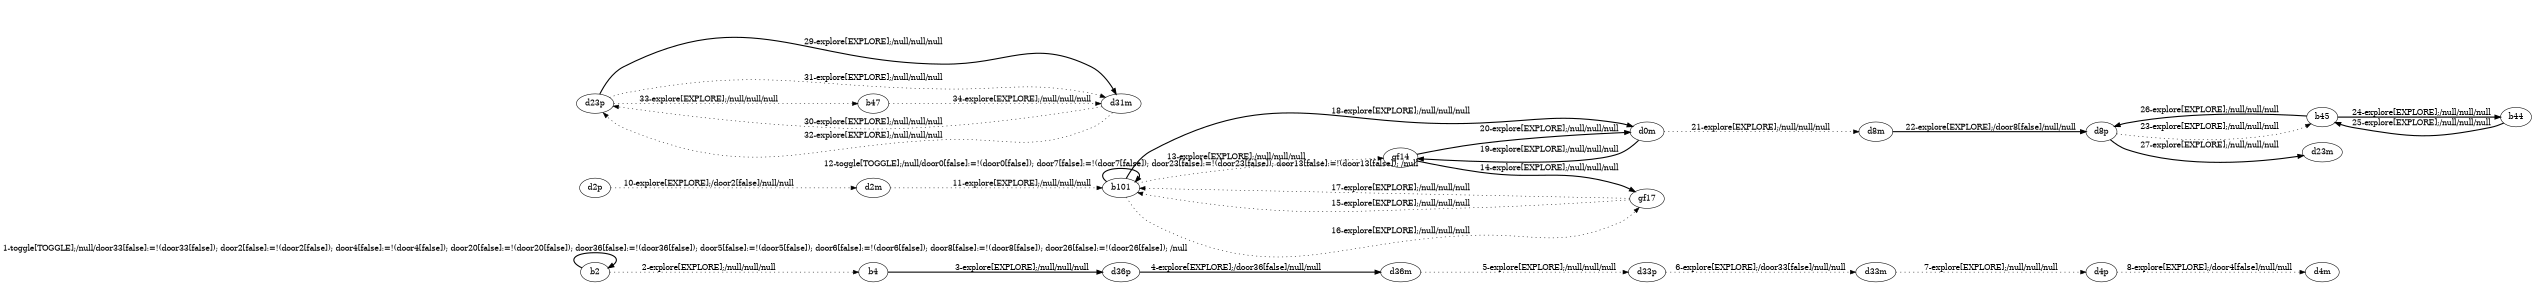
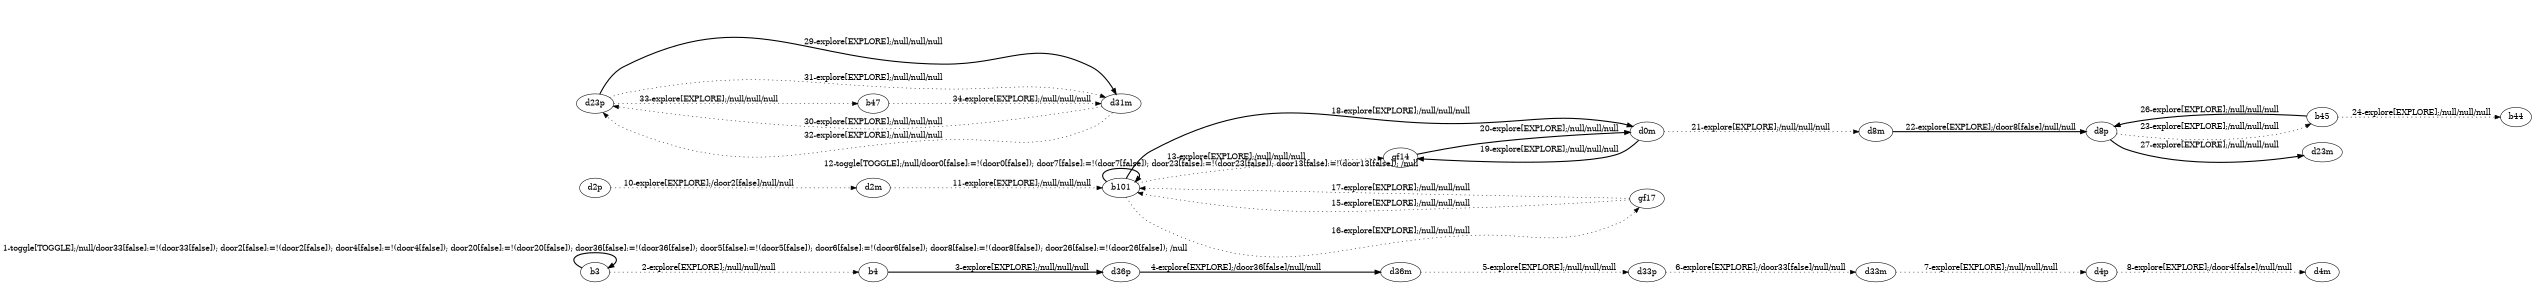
edge "b45" -> "b44": style bold -> dotted
edge "b44" -> "b45": removed, label "25-explore[EXPLORE];/null/null/null"
edge "gf14" -> "gf17": removed, label "14-explore[EXPLORE];/null/null/null"
node "b2": label "b2" -> "b3"
